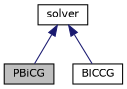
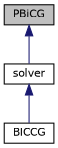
edge "PBiCG" -> "solver": reversed
